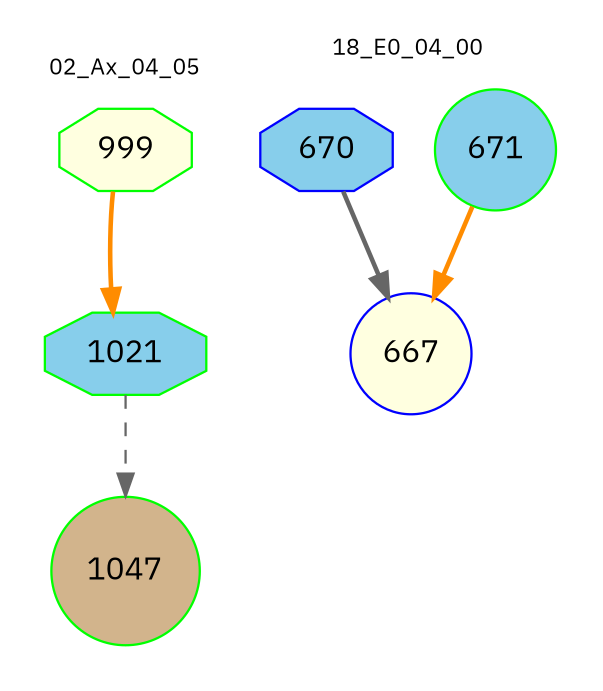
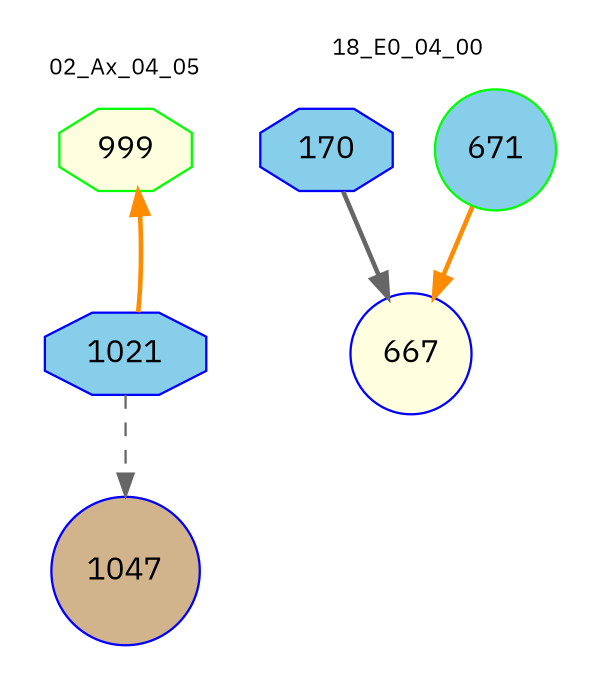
node "670": label "670" -> "170"
edge "999" -> "1021": reversed
node "1021": color green -> blue
node "1047": color green -> blue
